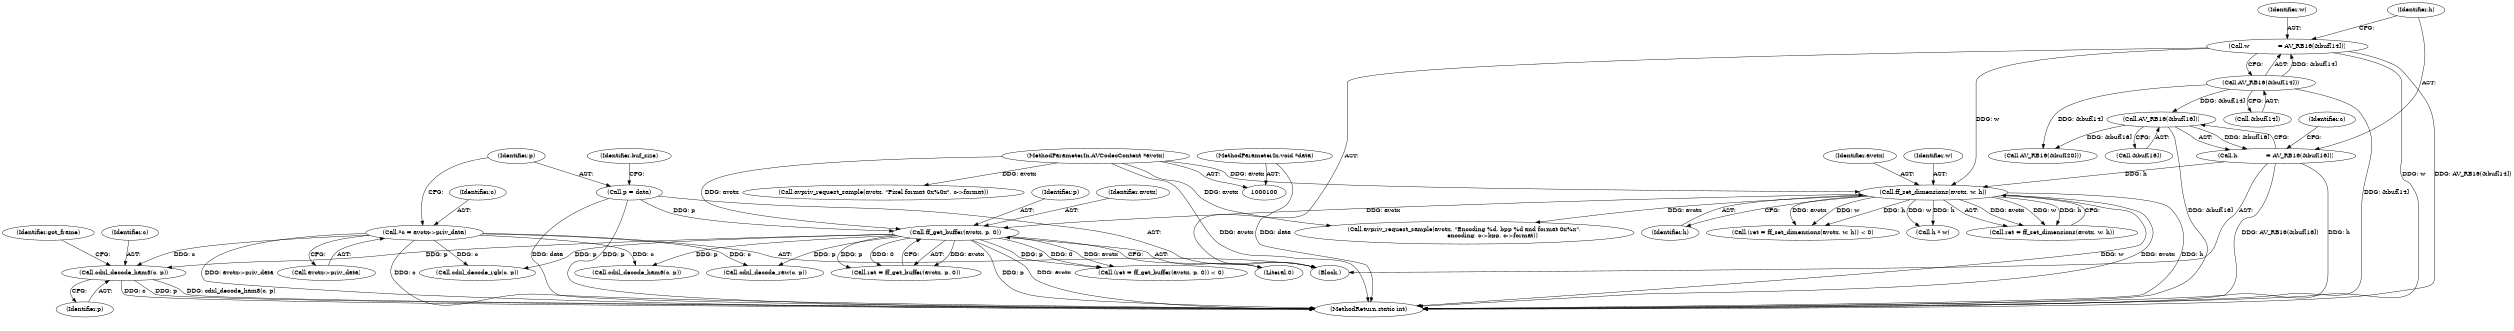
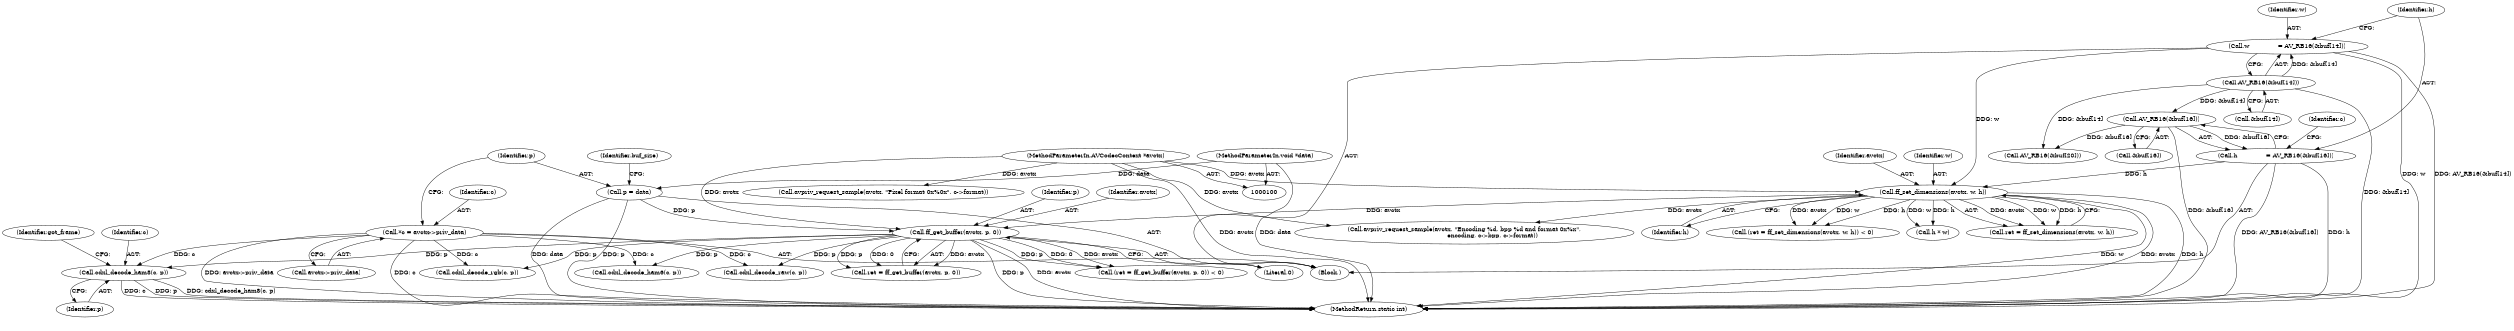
edge "(MethodParameterIn,void *data)" -> "(Call,p = data)": added, label "DDG: data"
